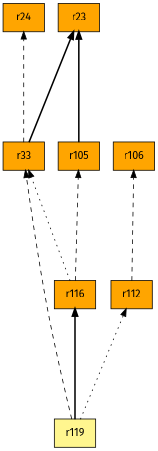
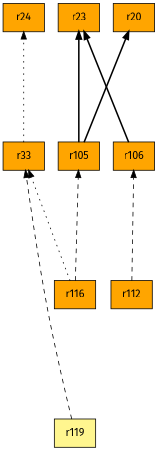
node "r20": added
edge "r33" -> "r24": style dashed -> dotted
edge "r33" -> "r23": now "r106" -> "r23"
edge "r119" -> "r116": removed
edge "r119" -> "r112": removed
